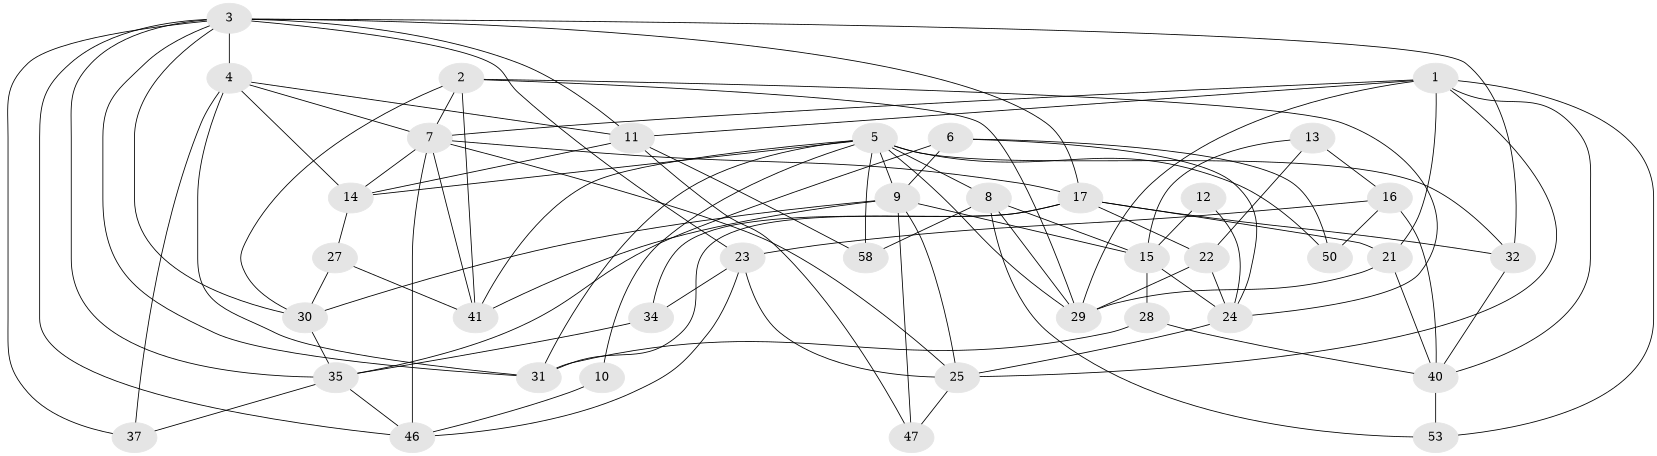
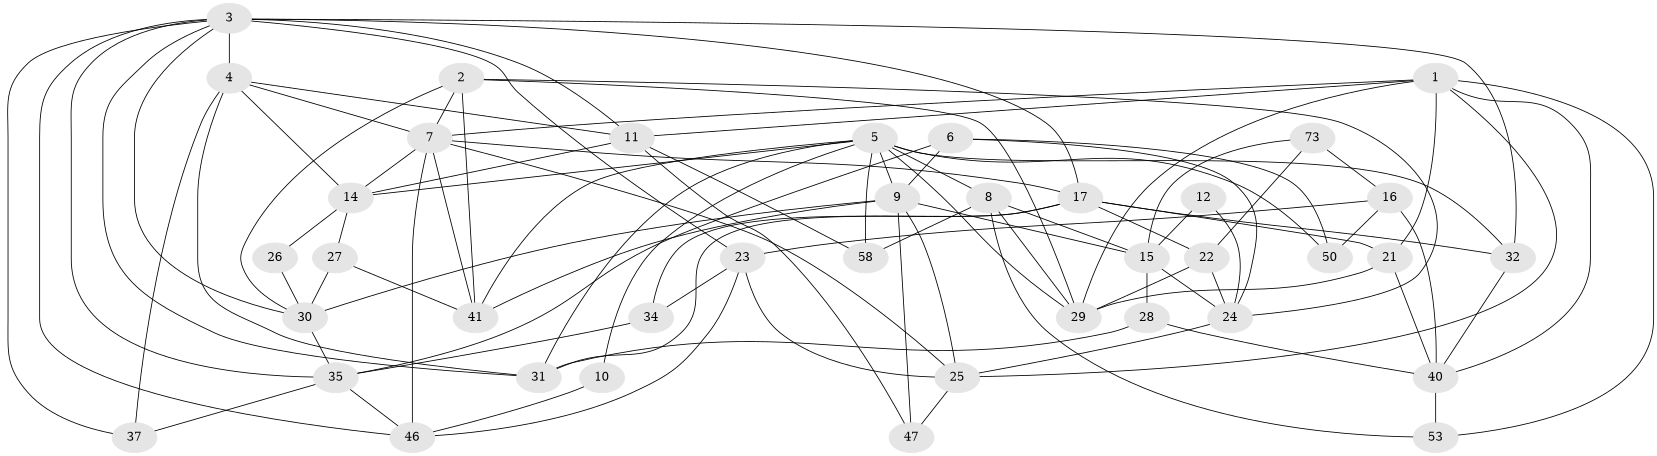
node "13": label "13" -> "73"
node "26": added
